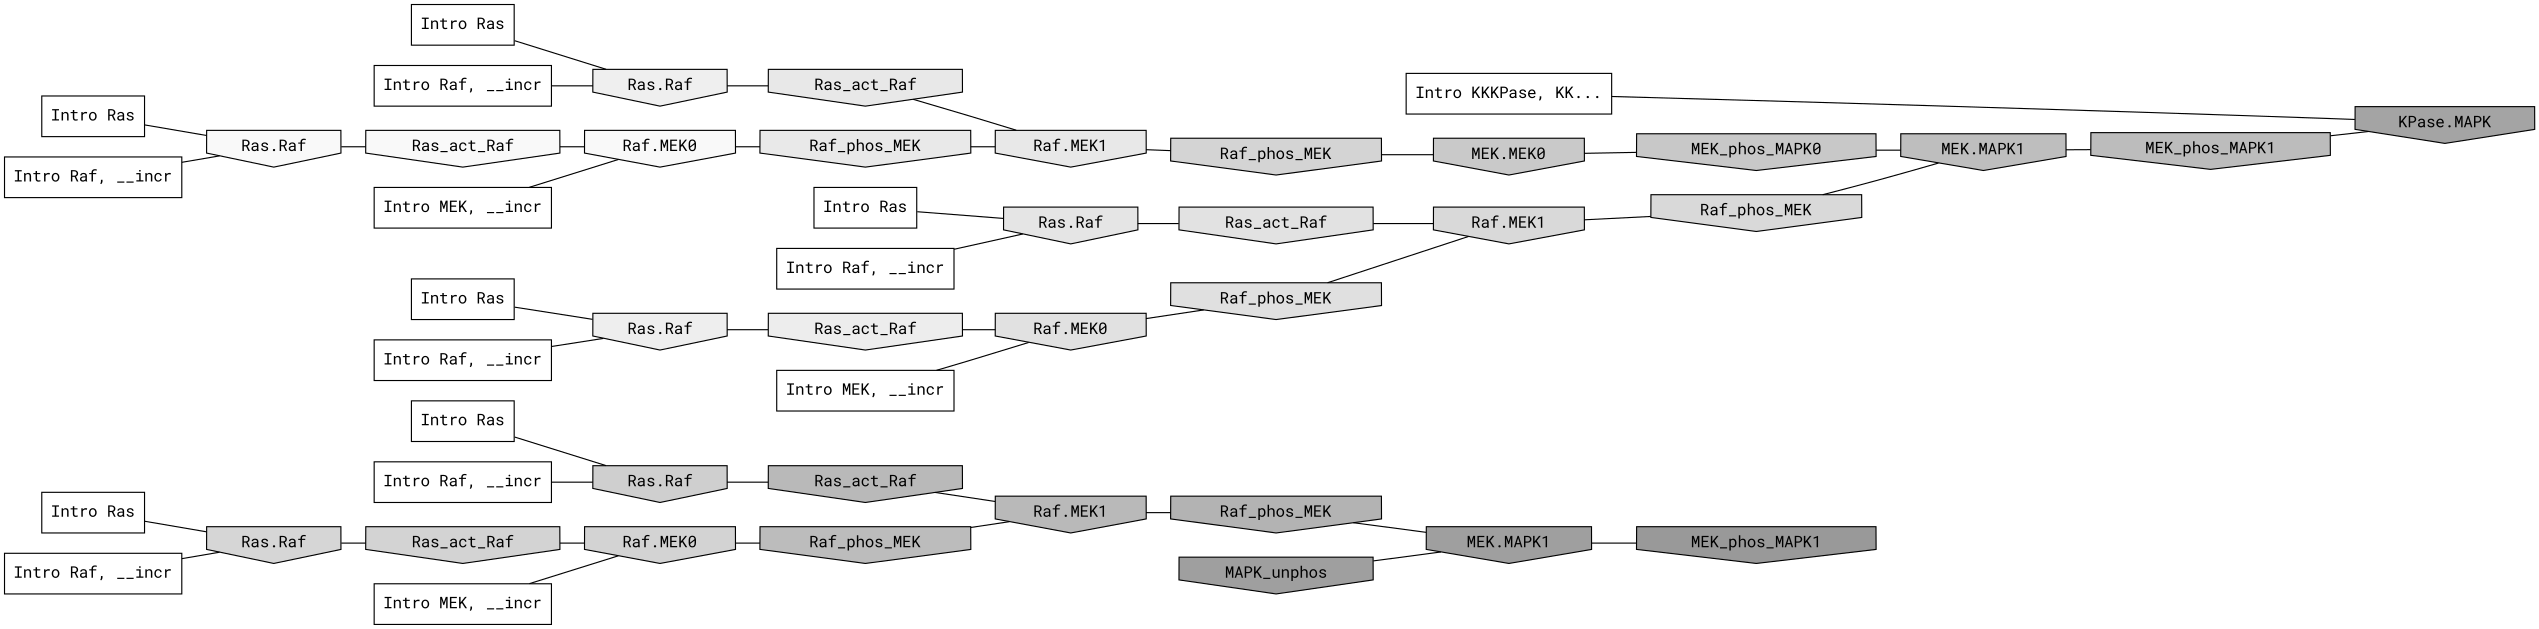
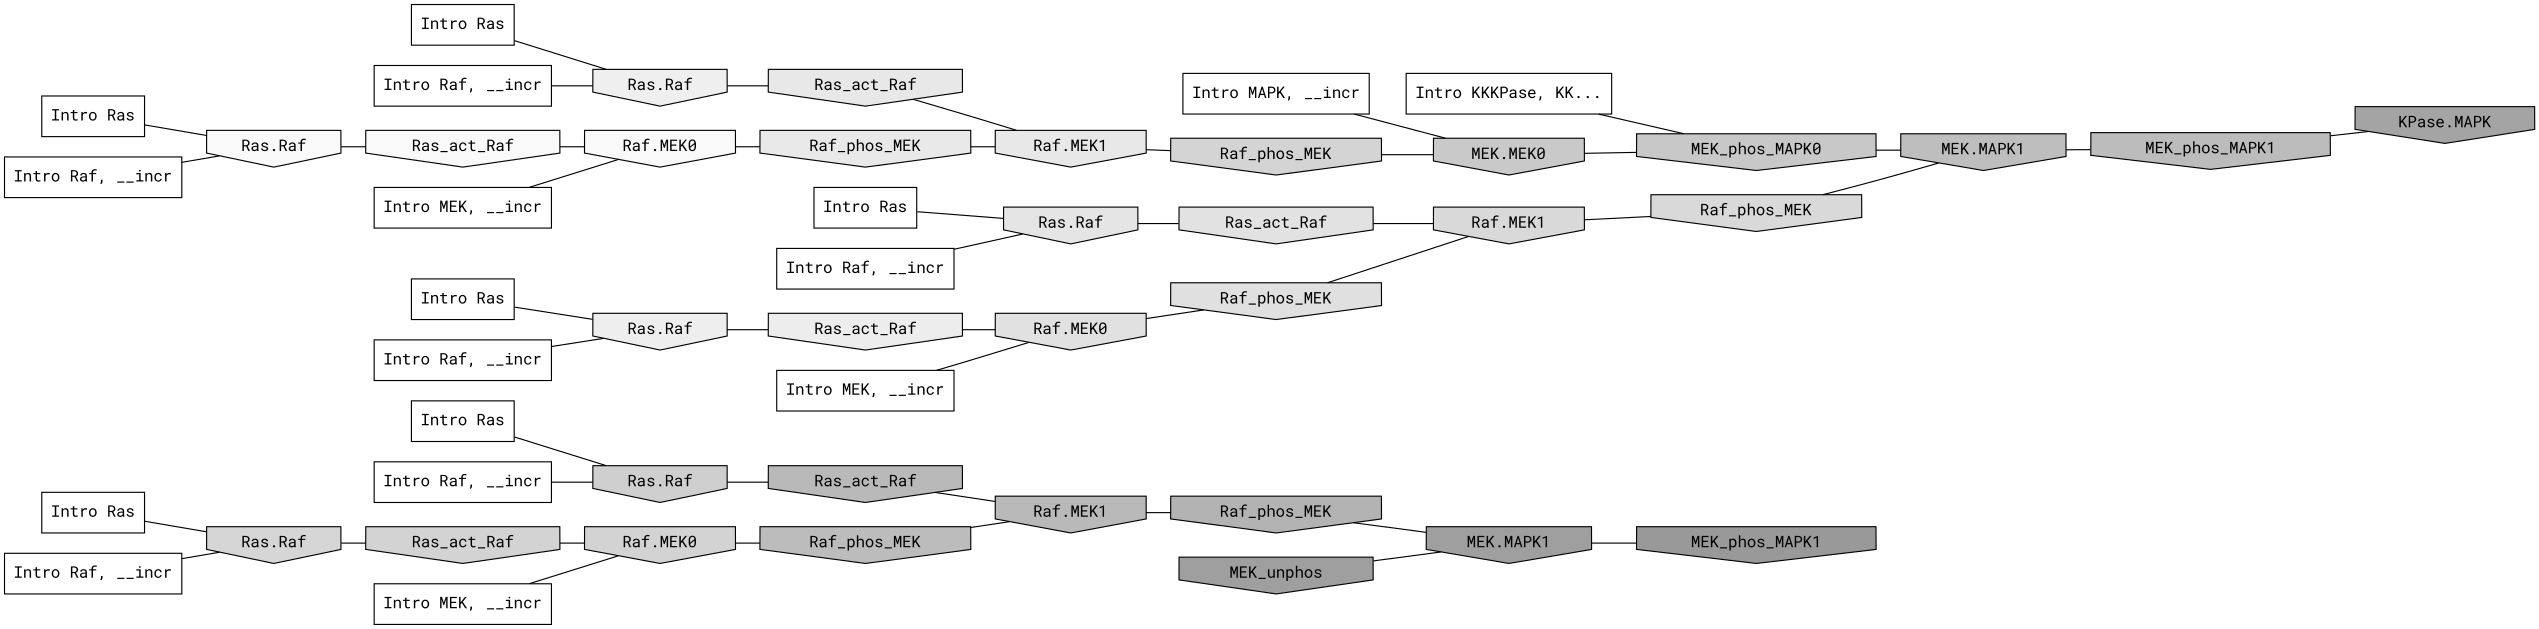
node "Intro MAPK, __incr": added
edge "Intro KKKPase, KK..." -- "KPase.MAPK": now "Intro KKKPase, KK..." -- "MEK_phos_MAPK0"
node "MAPK_unphos": label "MAPK_unphos" -> "MEK_unphos"
